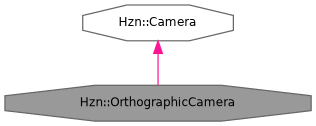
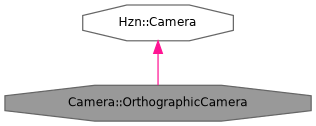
node "Hzn::OrthographicCamera": label "Hzn::OrthographicCamera" -> "Camera::OrthographicCamera"
